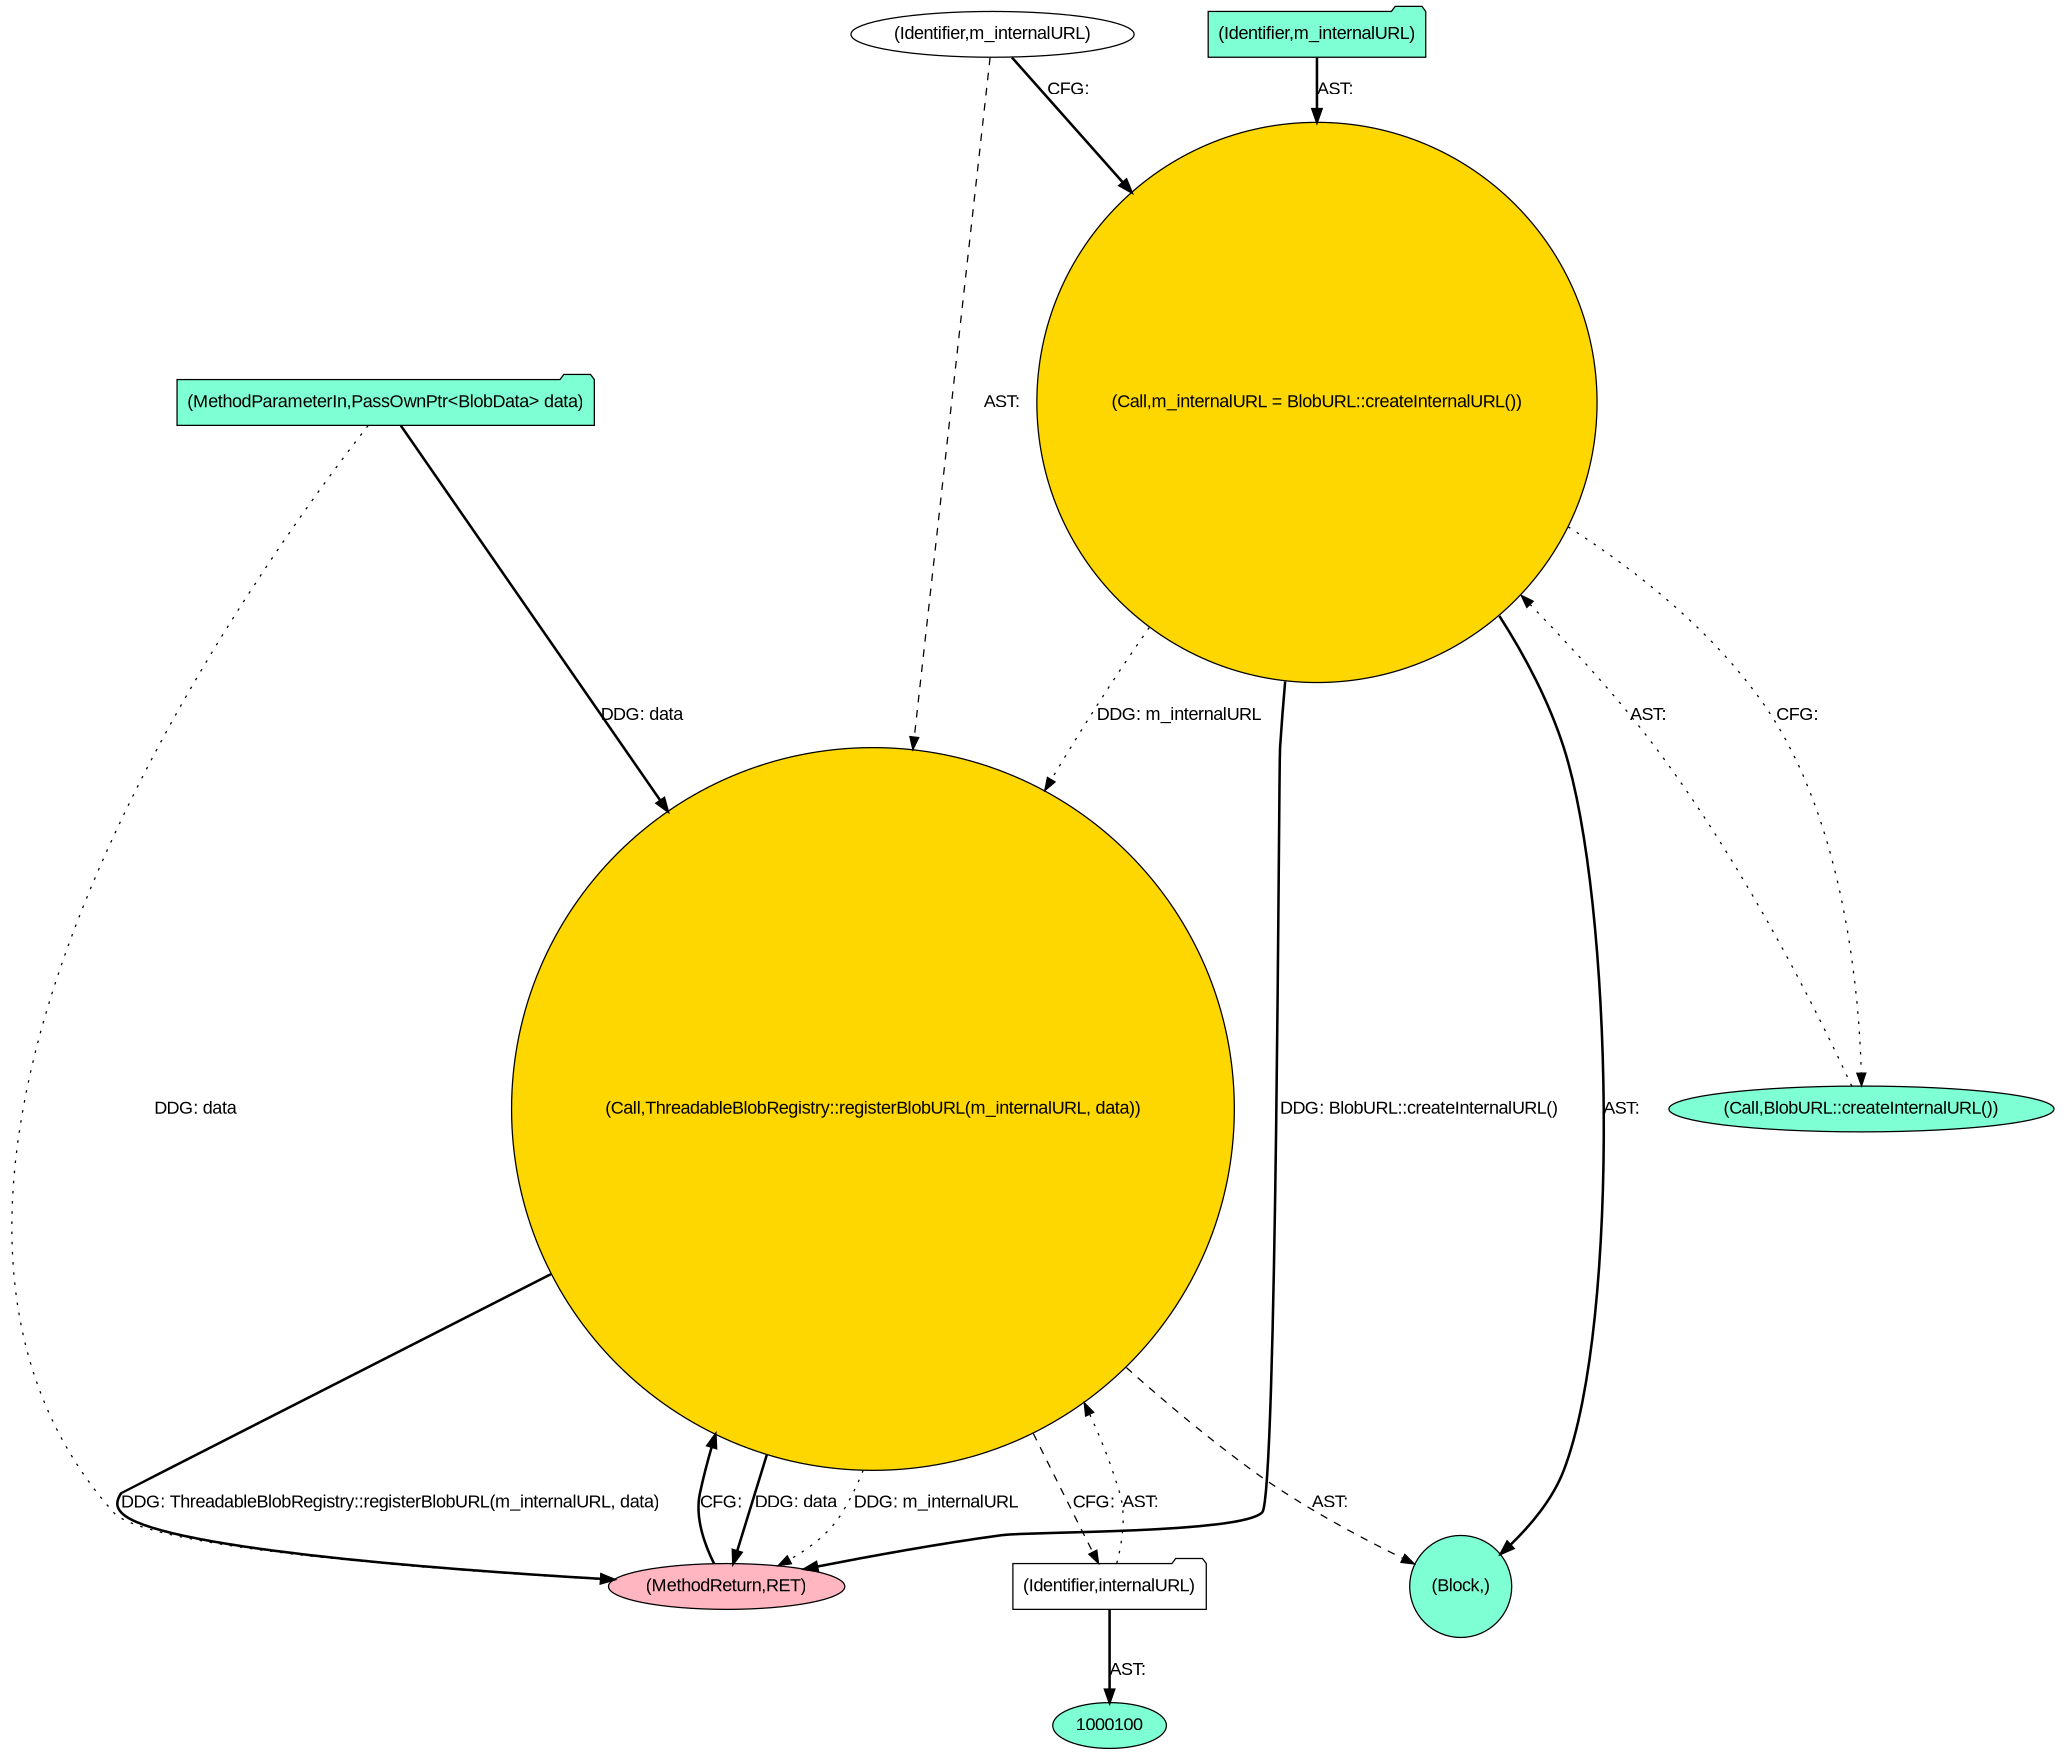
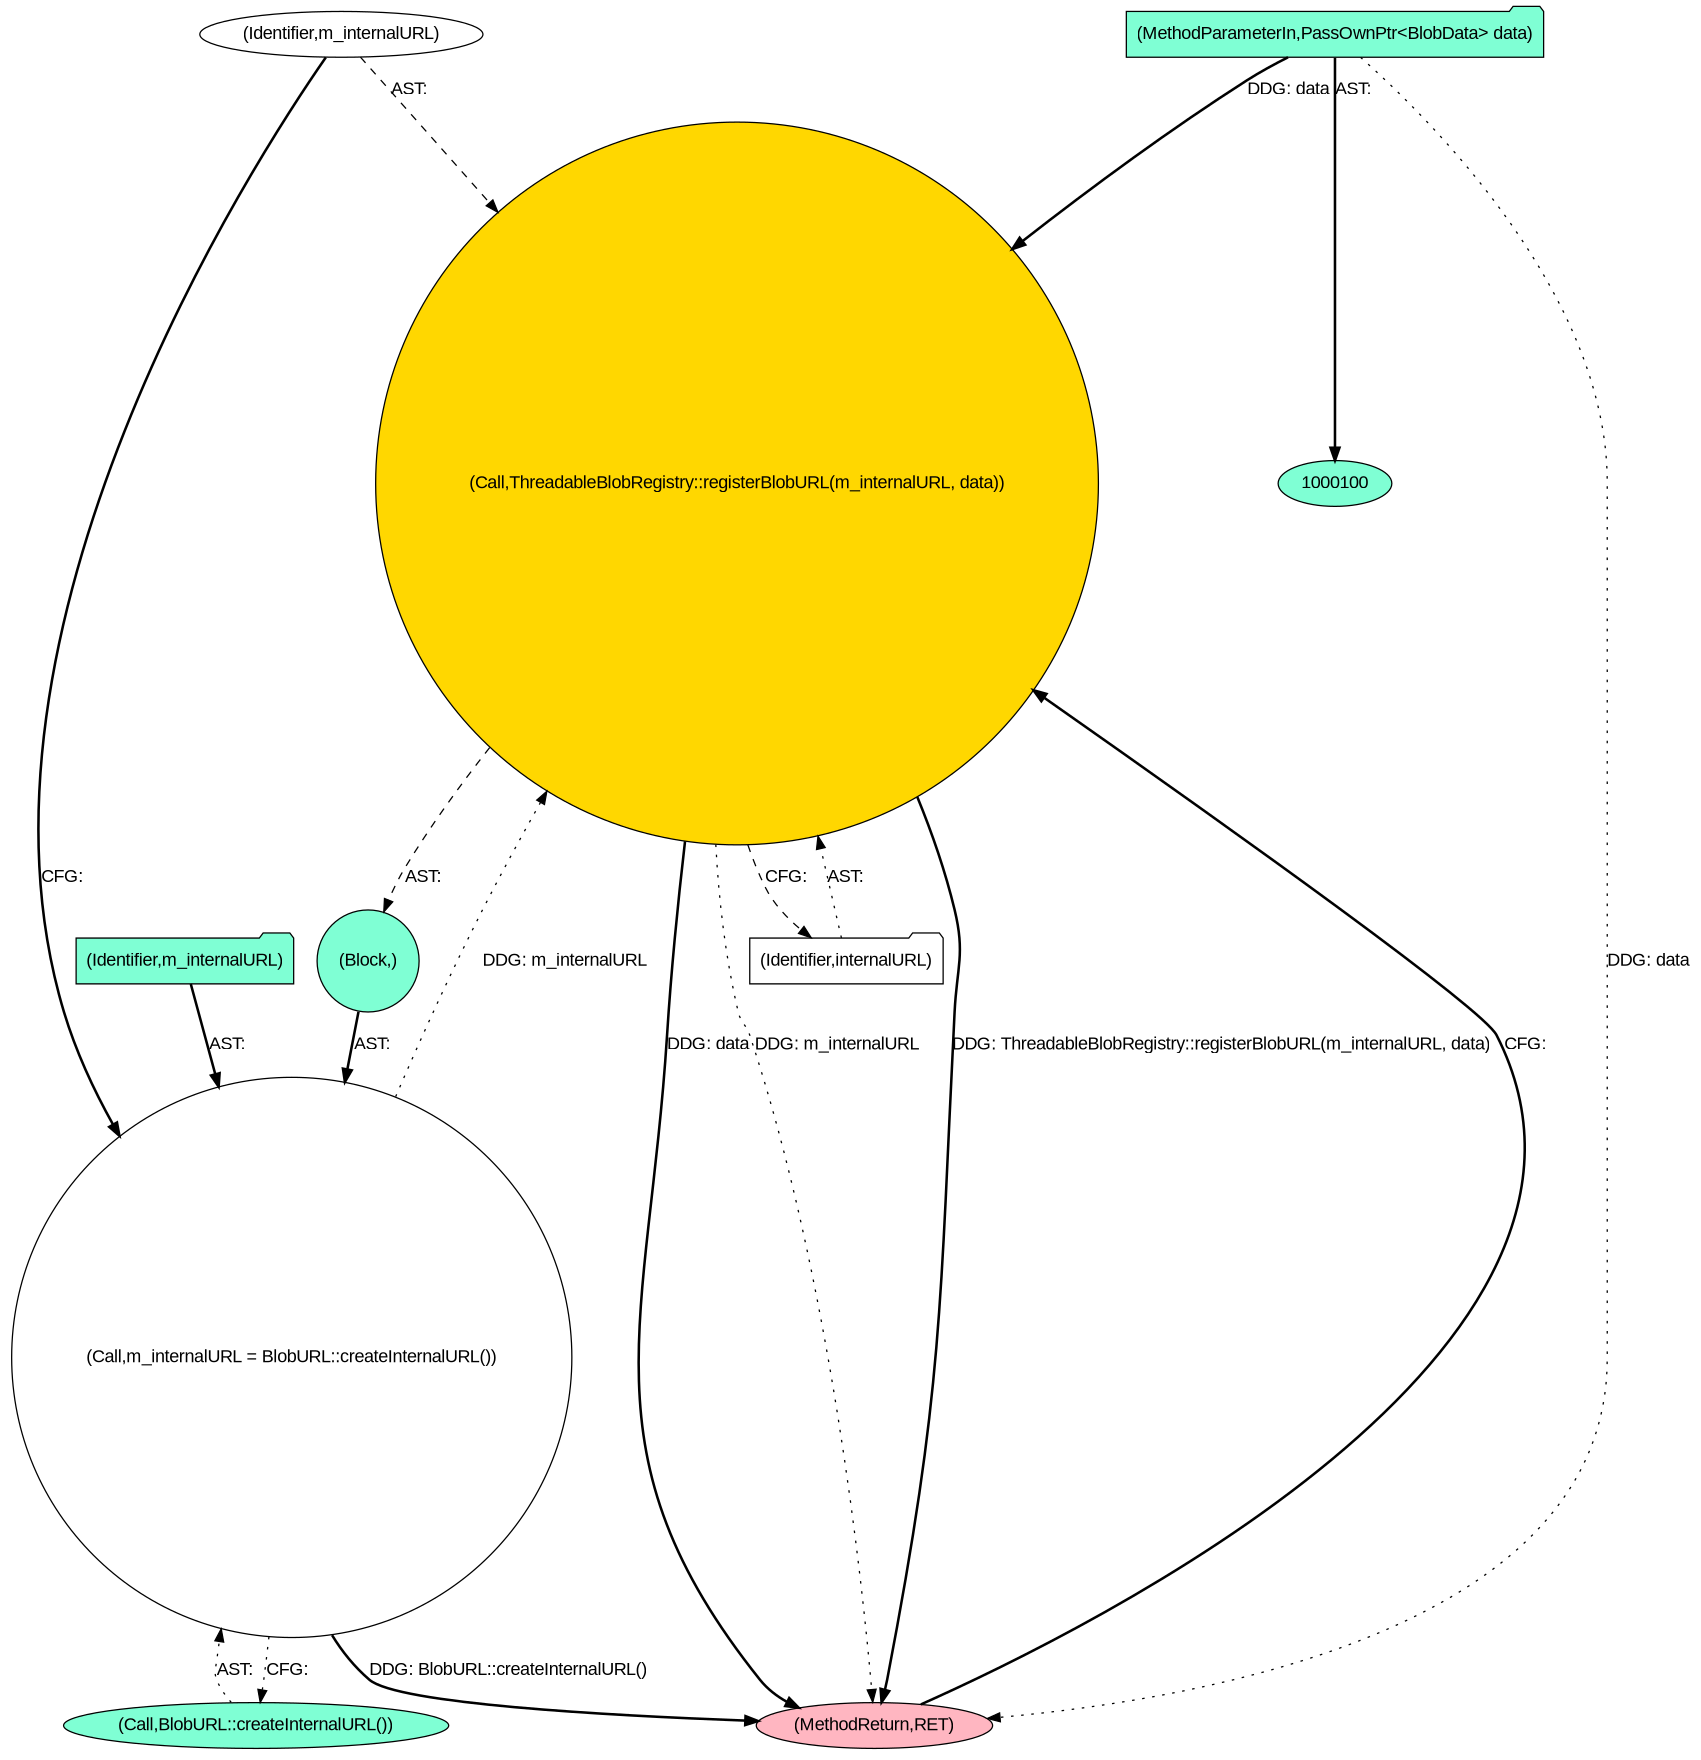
node "(Call,m_internalURL = BlobURL::createInternalURL())": fillcolor gold -> white
edge "(Call,m_internalURL = BlobURL::createInternalURL())" -> "(Block,)": reversed
edge "(Identifier,internalURL)" -> "1000100": now "(MethodParameterIn,PassOwnPtr<BlobData> data)" -> "1000100"
